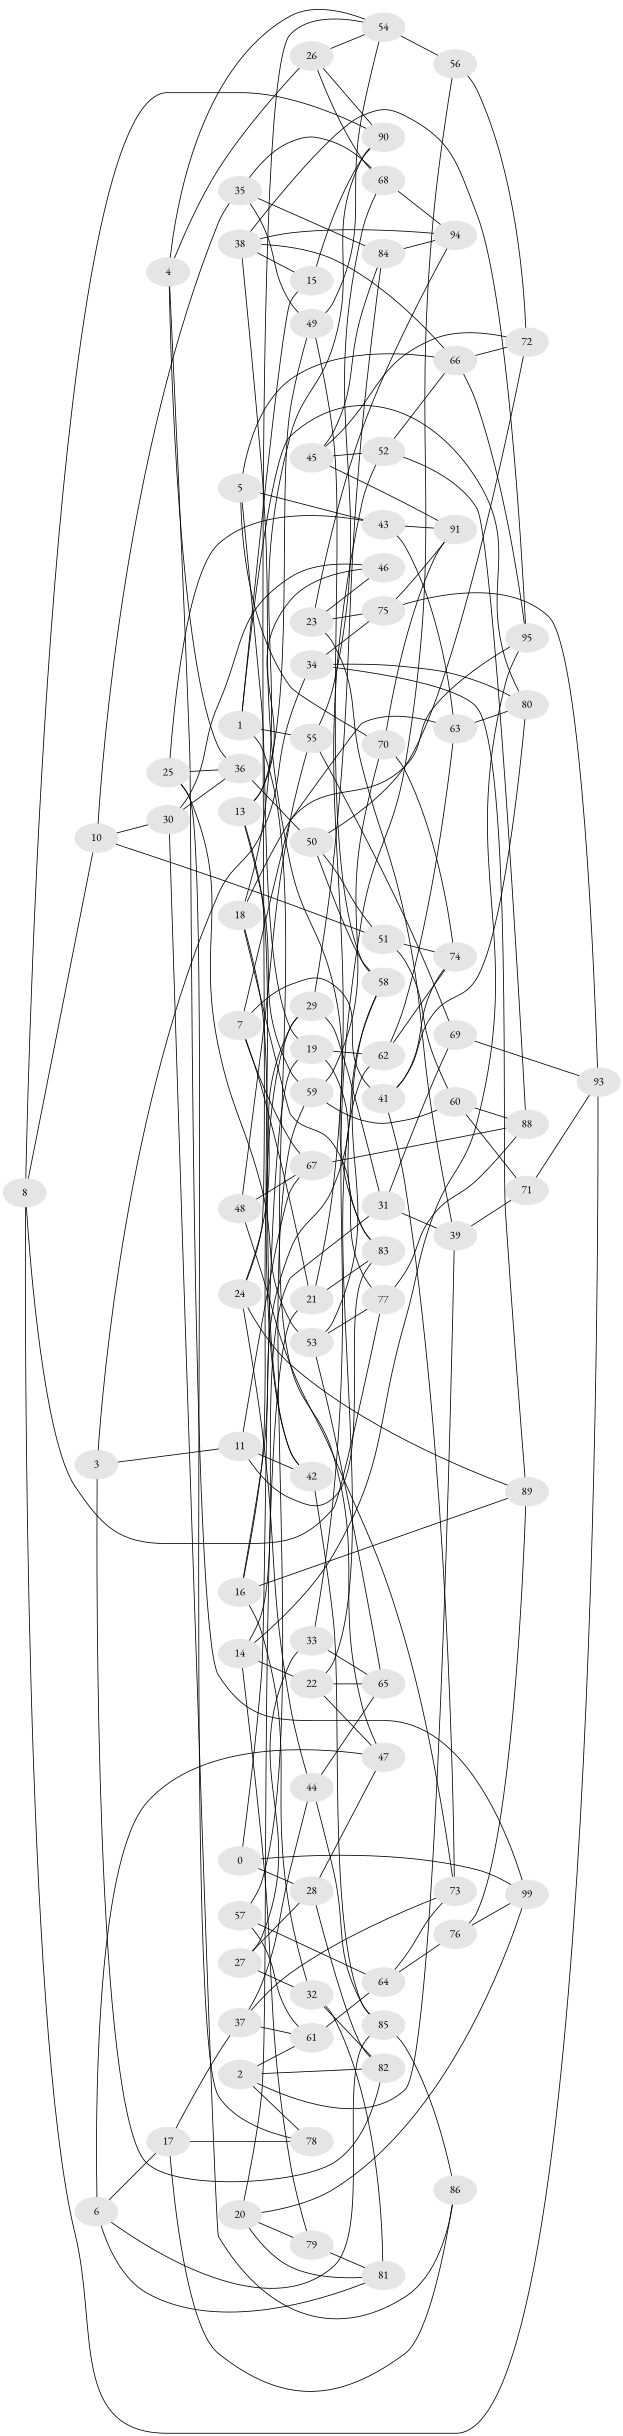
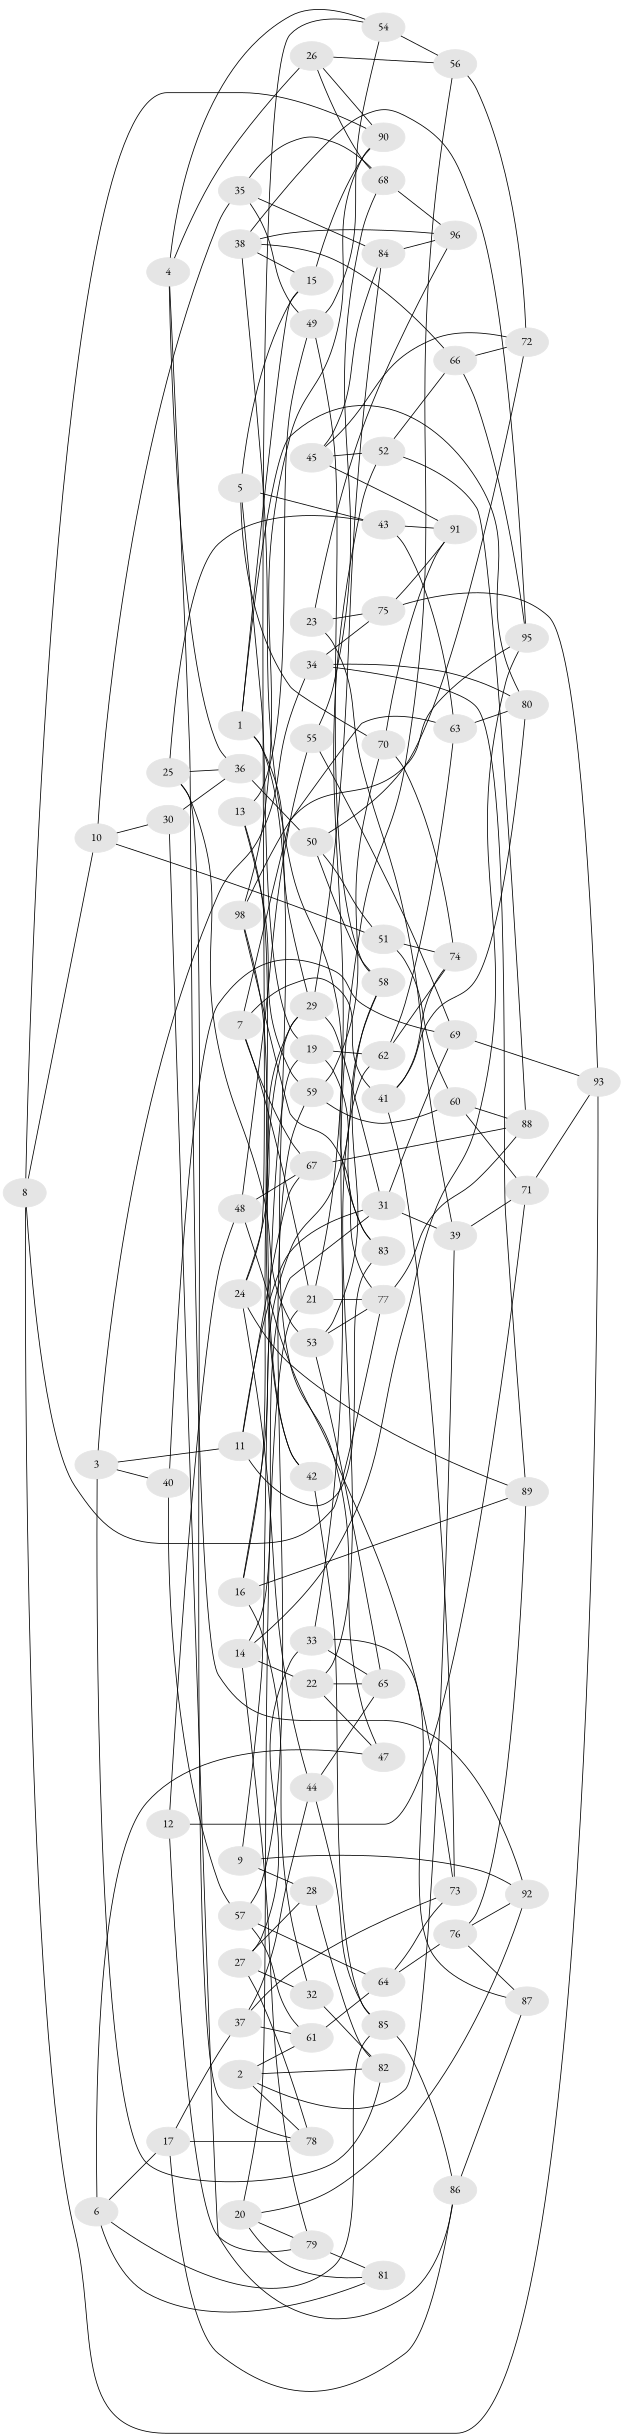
edge "54" -- "26": now "56" -- "26"
node "94": label "94" -> "96"
edge "66" -- "5": now "15" -- "5"
node "46": removed
edge "1" -- "55": now "1" -- "29"
node "18": label "18" -> "98"
edge "83" -- "21": now "77" -- "21"
edge "11" -- "42": now "11" -- "31"
node "40": added
node "12": added
edge "47" -- "28": removed
node "0": label "0" -> "9"
node "99": label "99" -> "92"
node "87": added
edge "27" -- "78": added
edge "32" -- "81": removed
